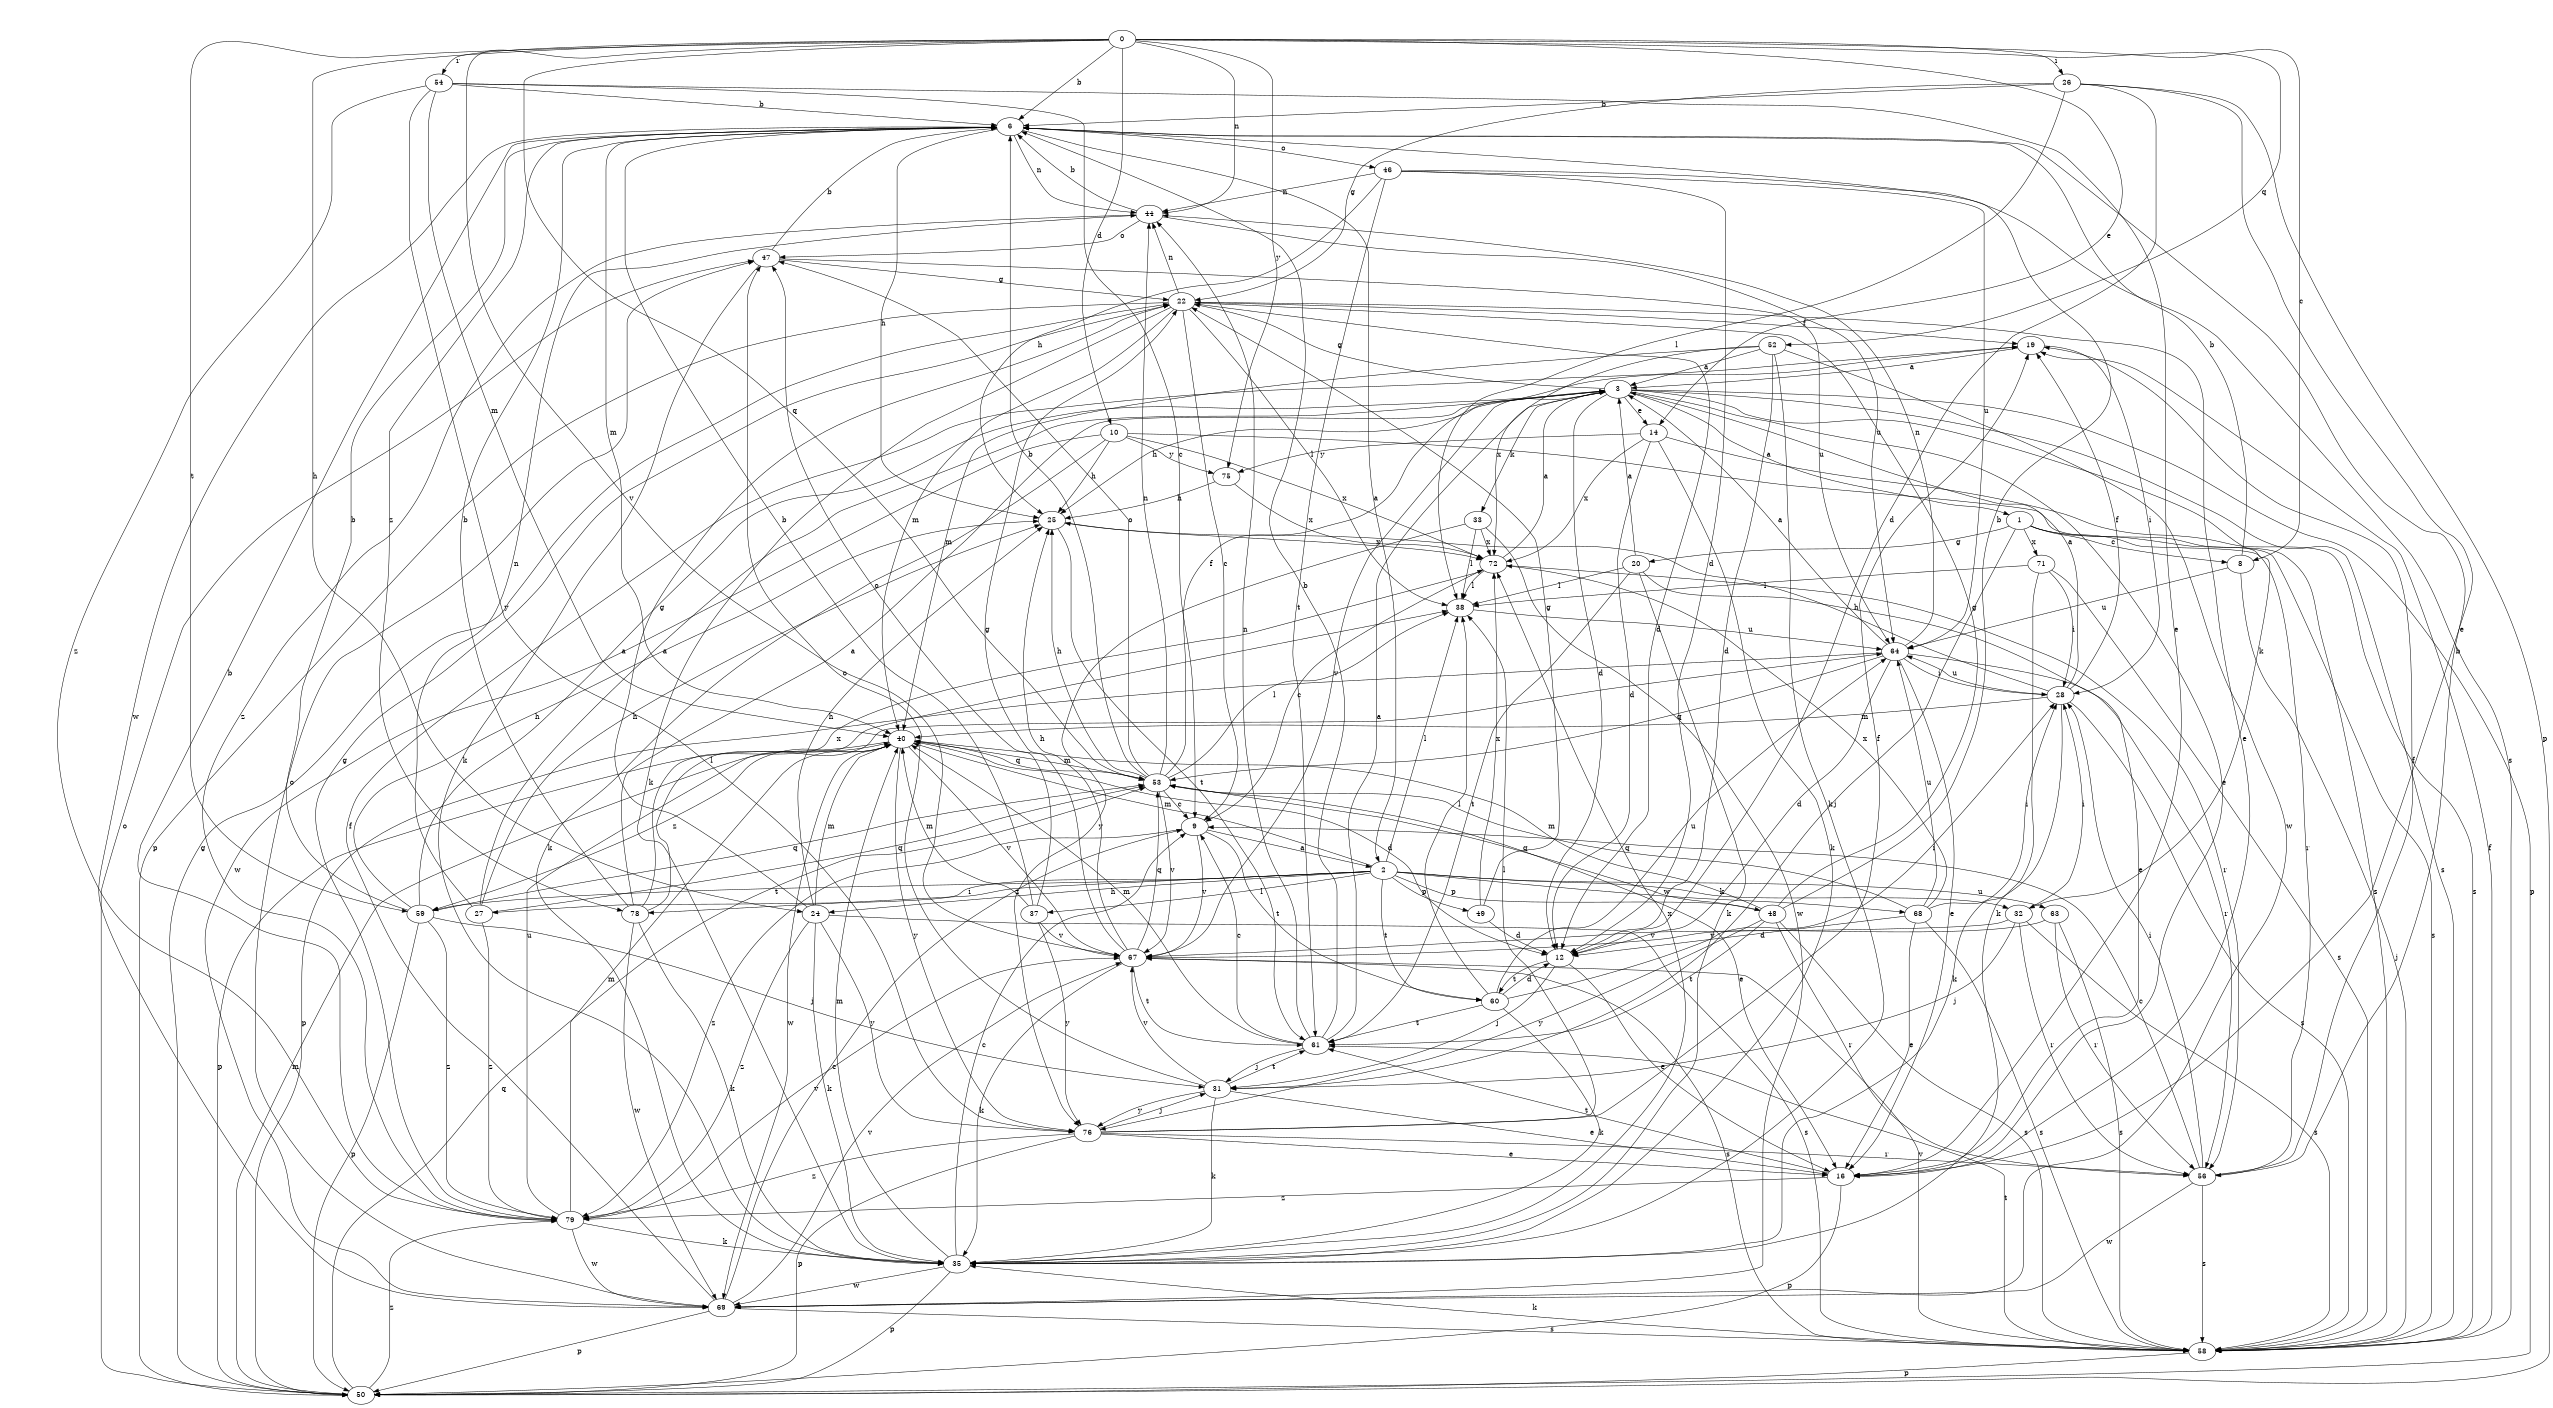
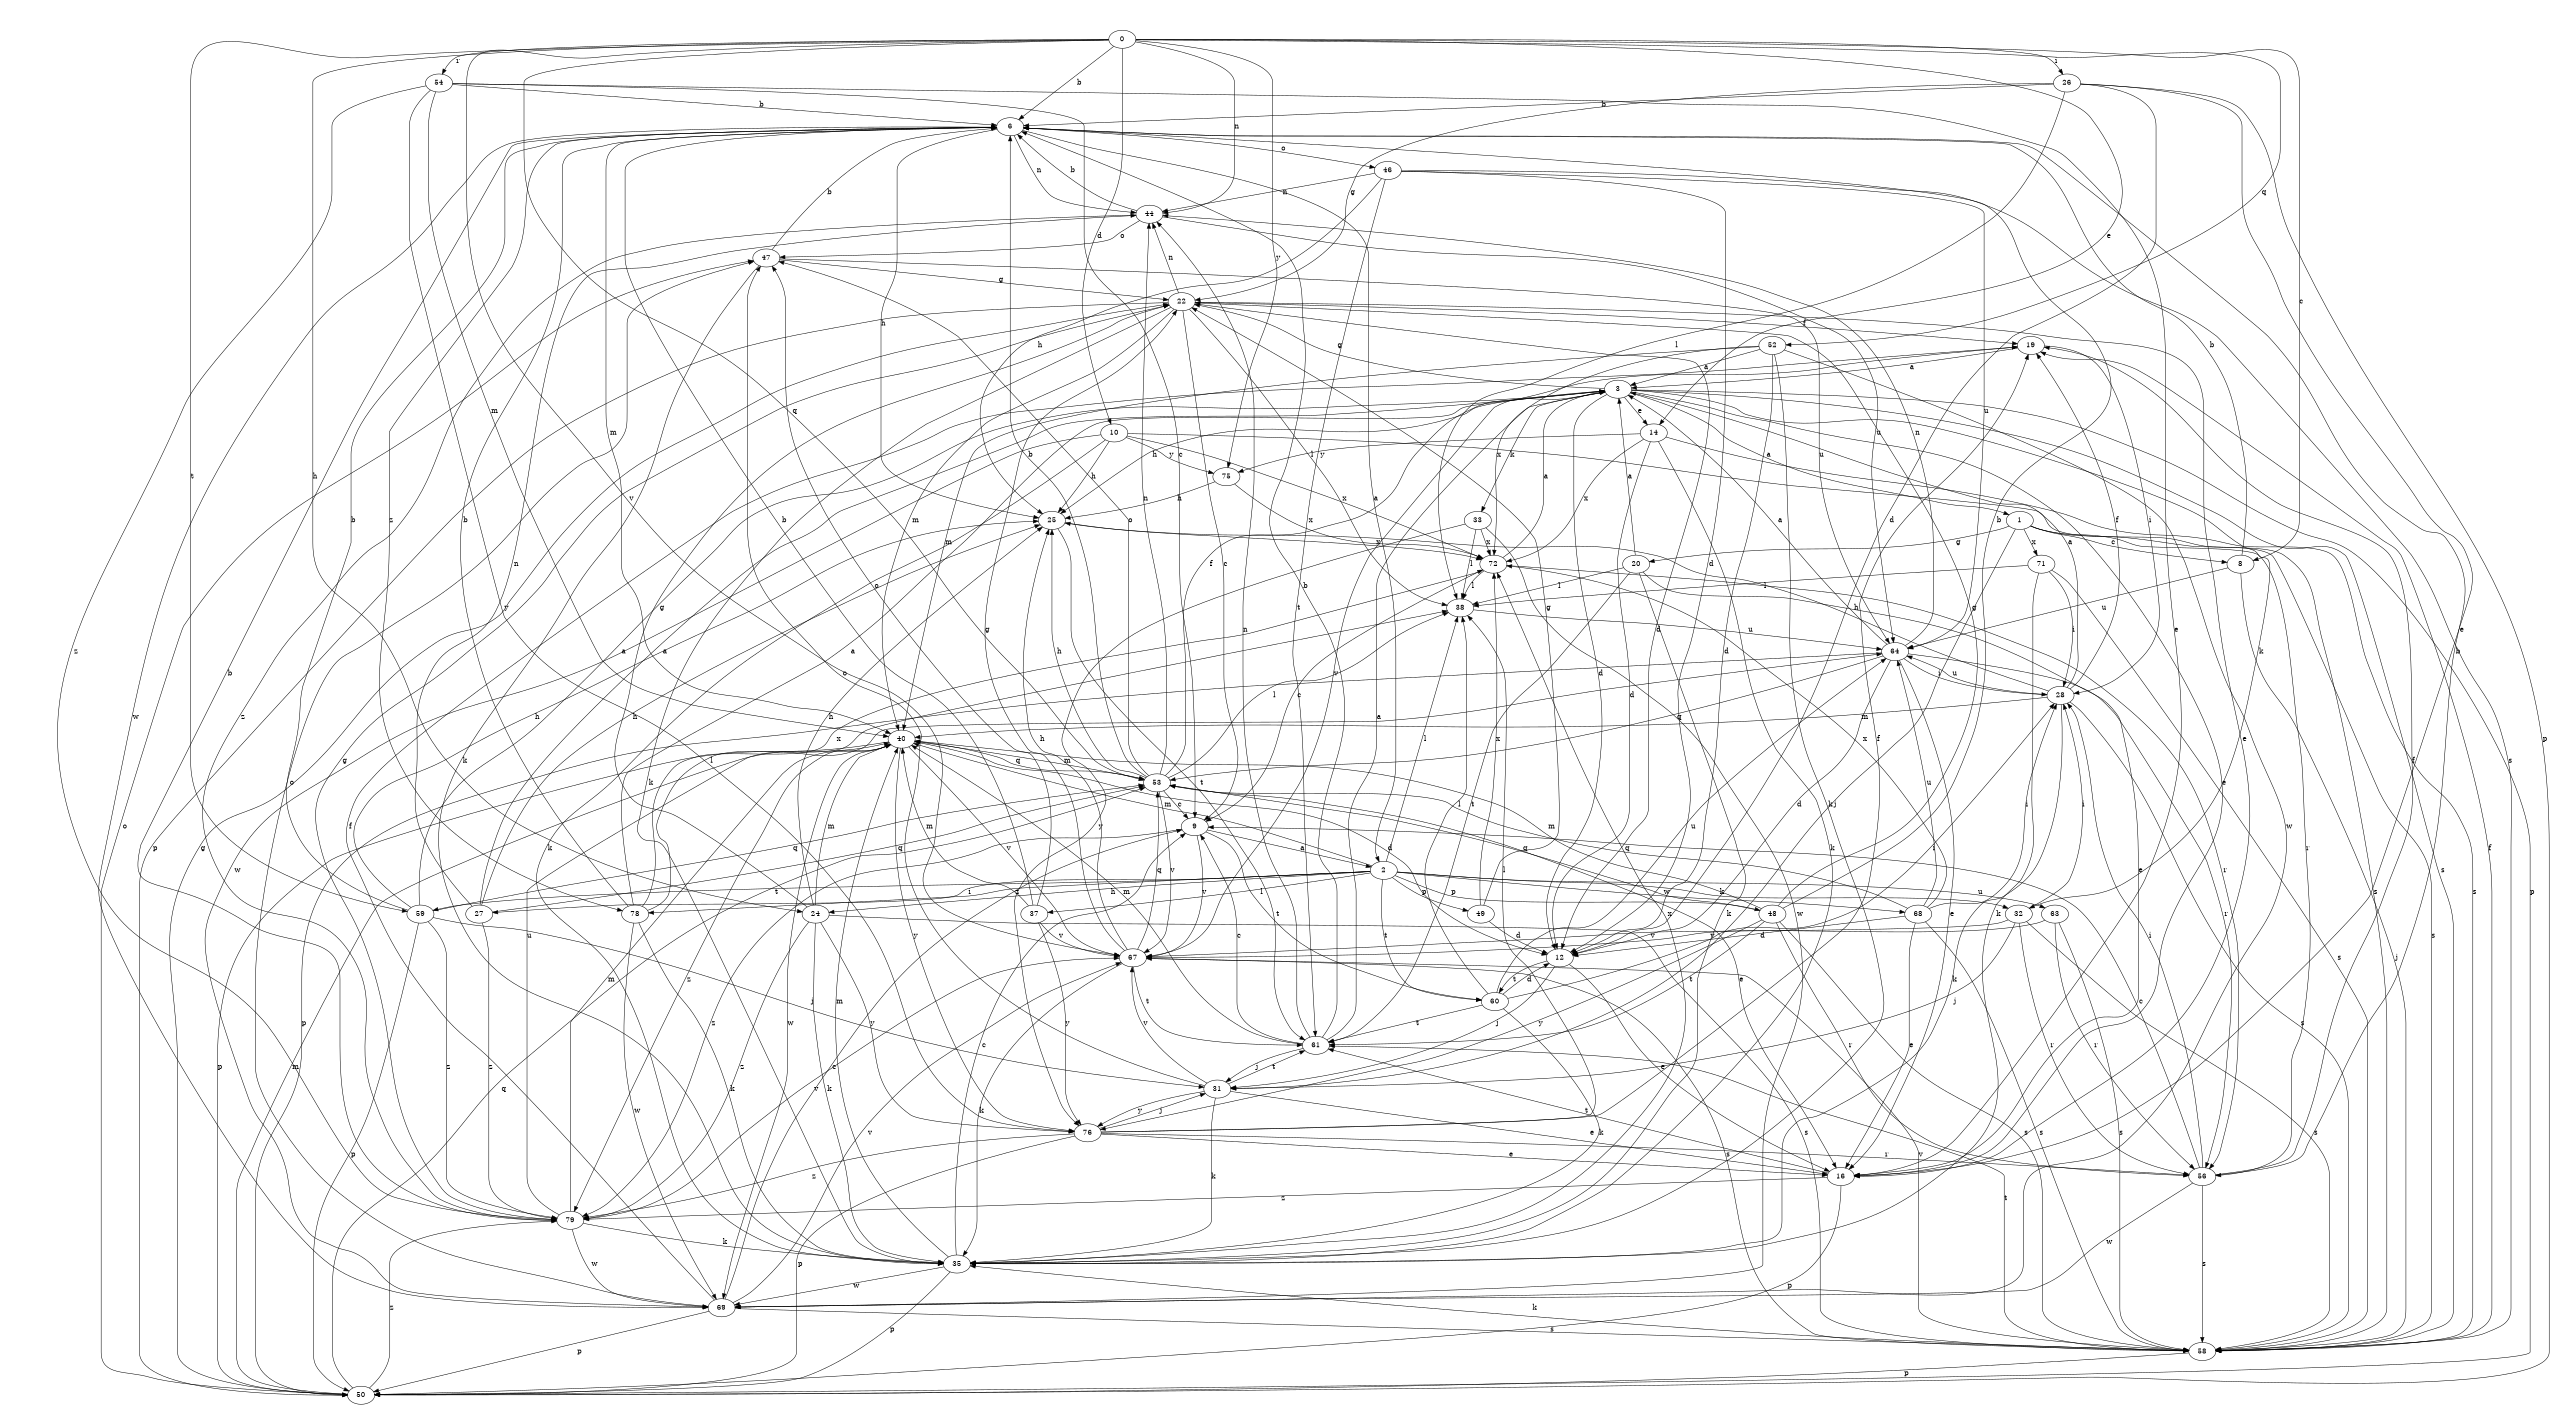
edge "40" -> "59": now "40" -> "79"
